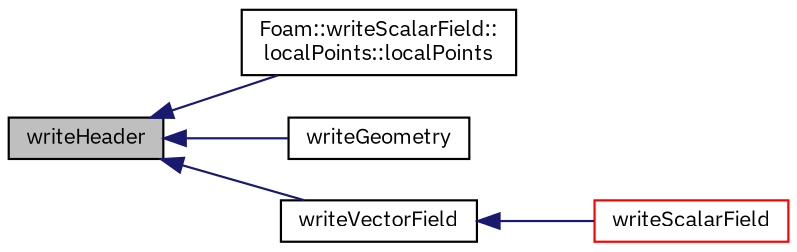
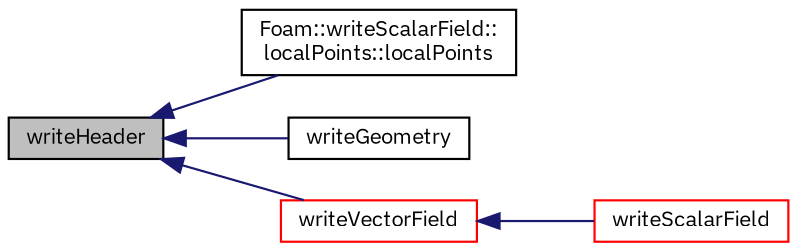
node "writeVectorField": color black -> red
